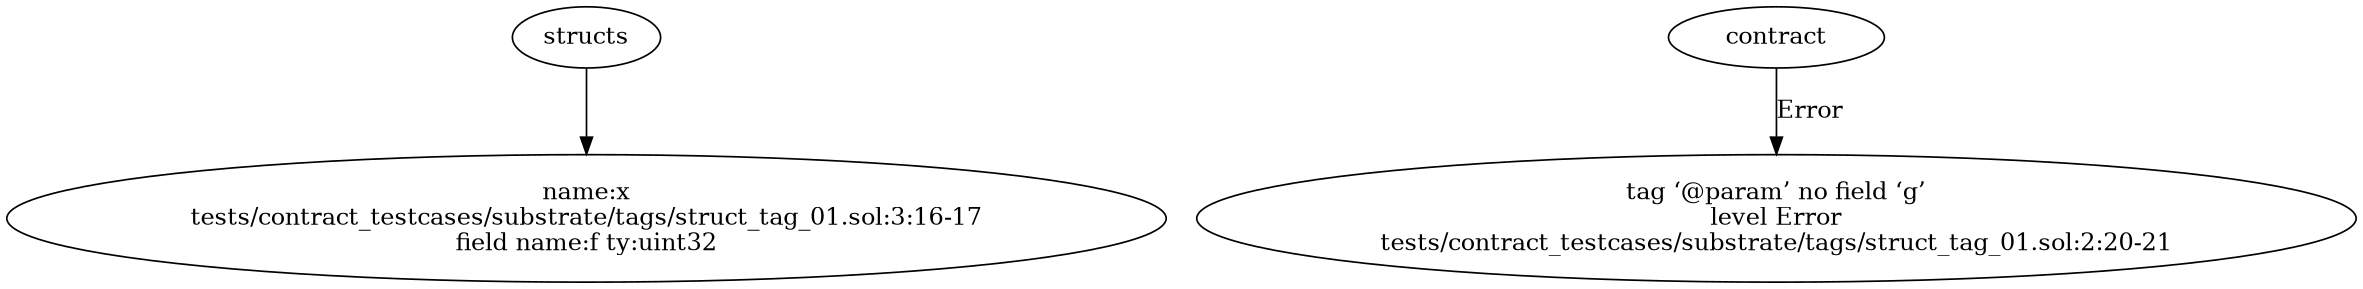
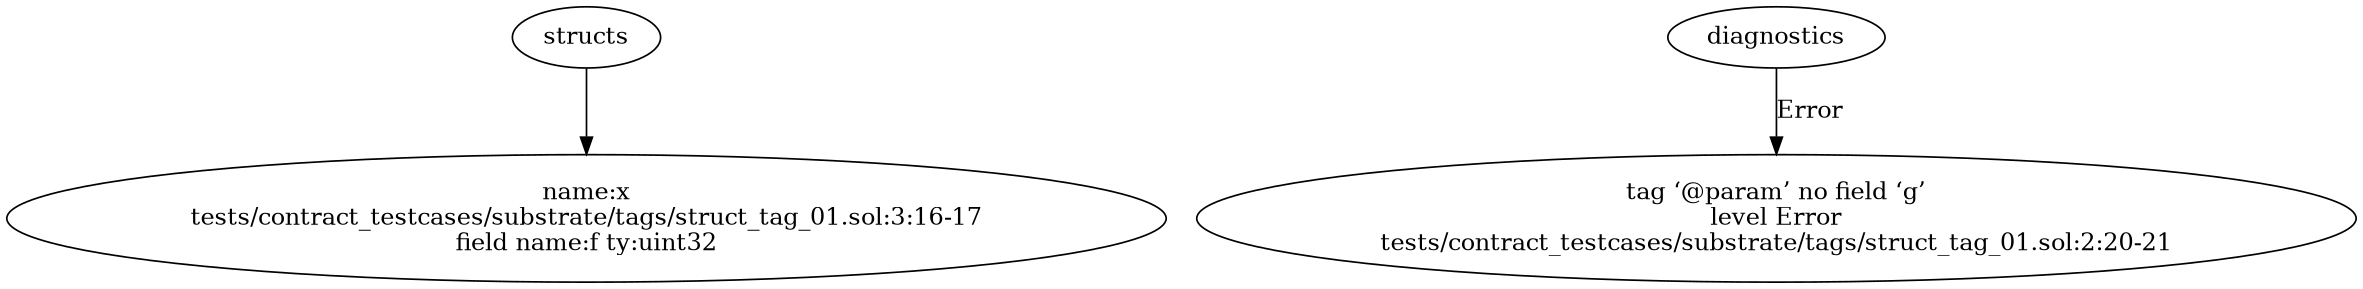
node "contract": label "contract" -> "diagnostics"
